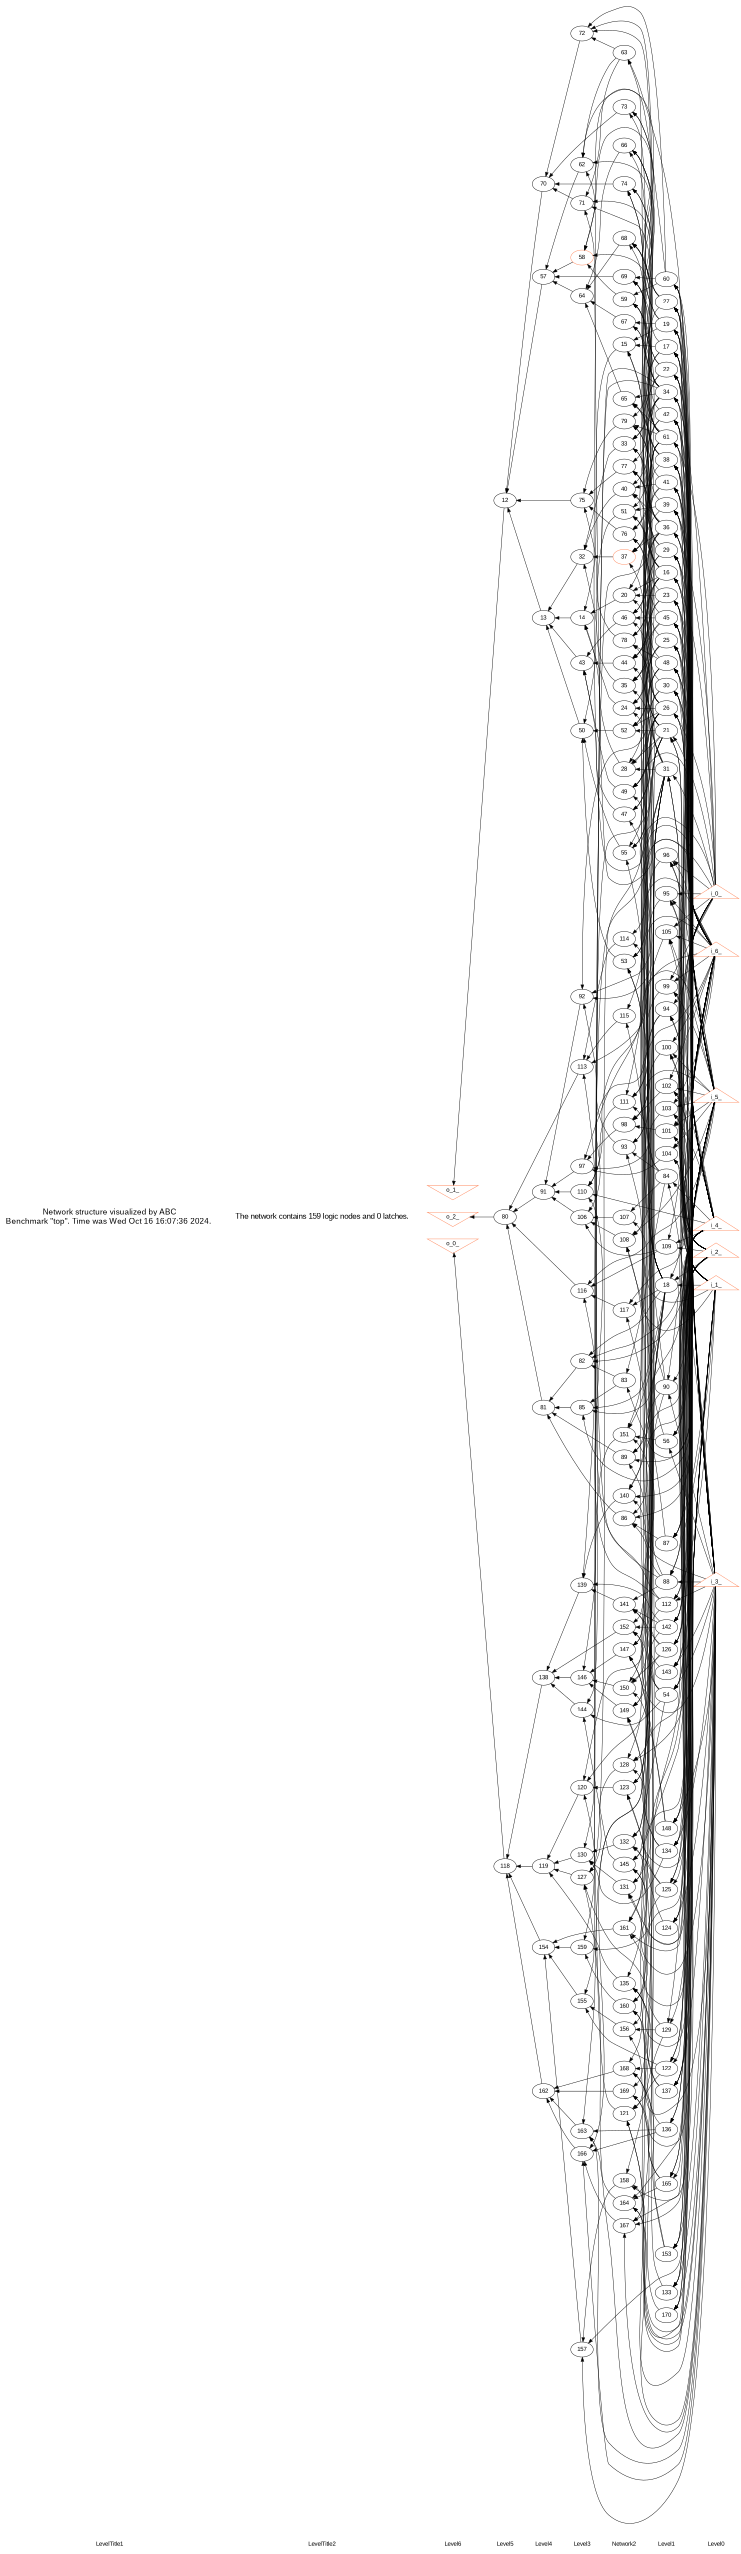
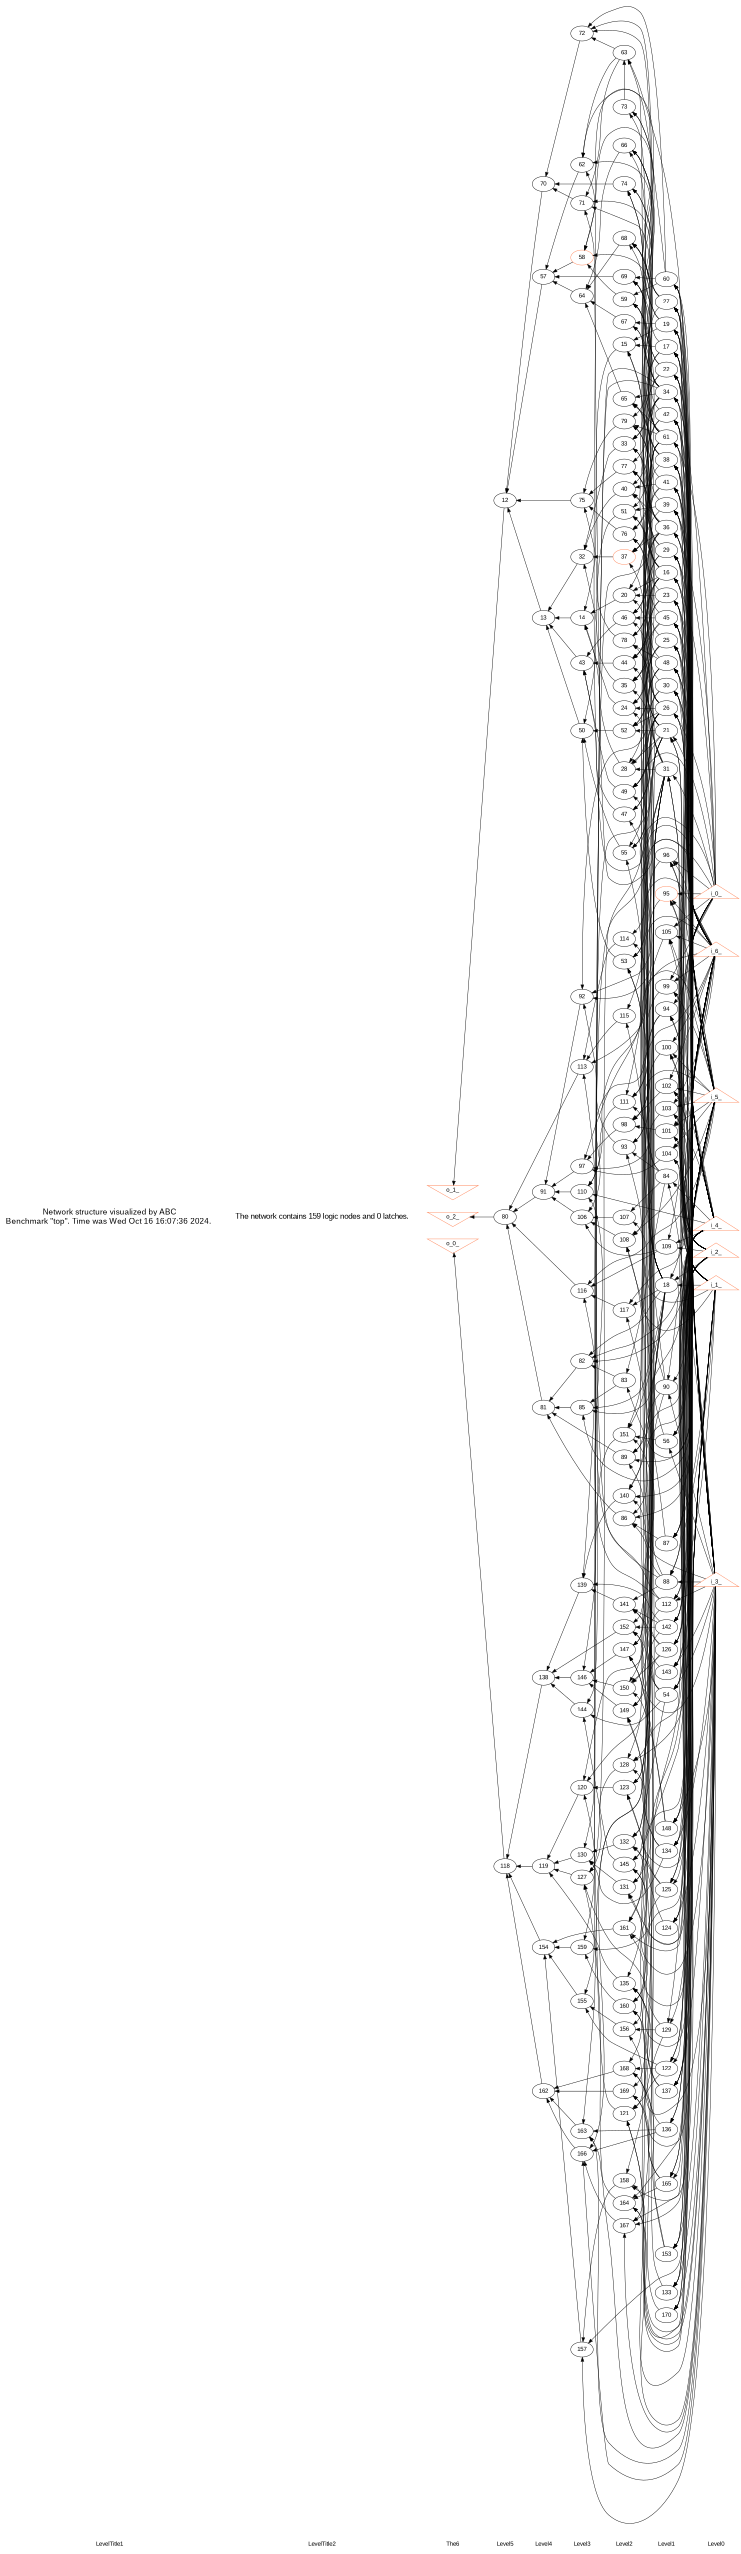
edge "73" -> "70": now "73" -> "63"
node "95": color black -> coral
node "Level6": label "Level6" -> "The6"
node "Network2": label "Network2" -> "Level2"
